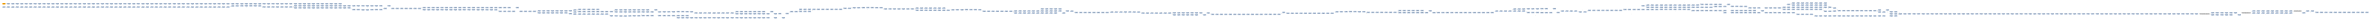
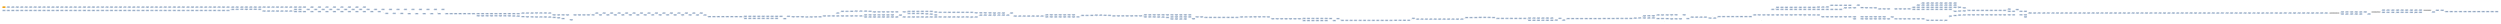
node "0x0042f600 subl": removed
node "0x0042f7e9 shrw": added
node "0x0042f82f incl": added
